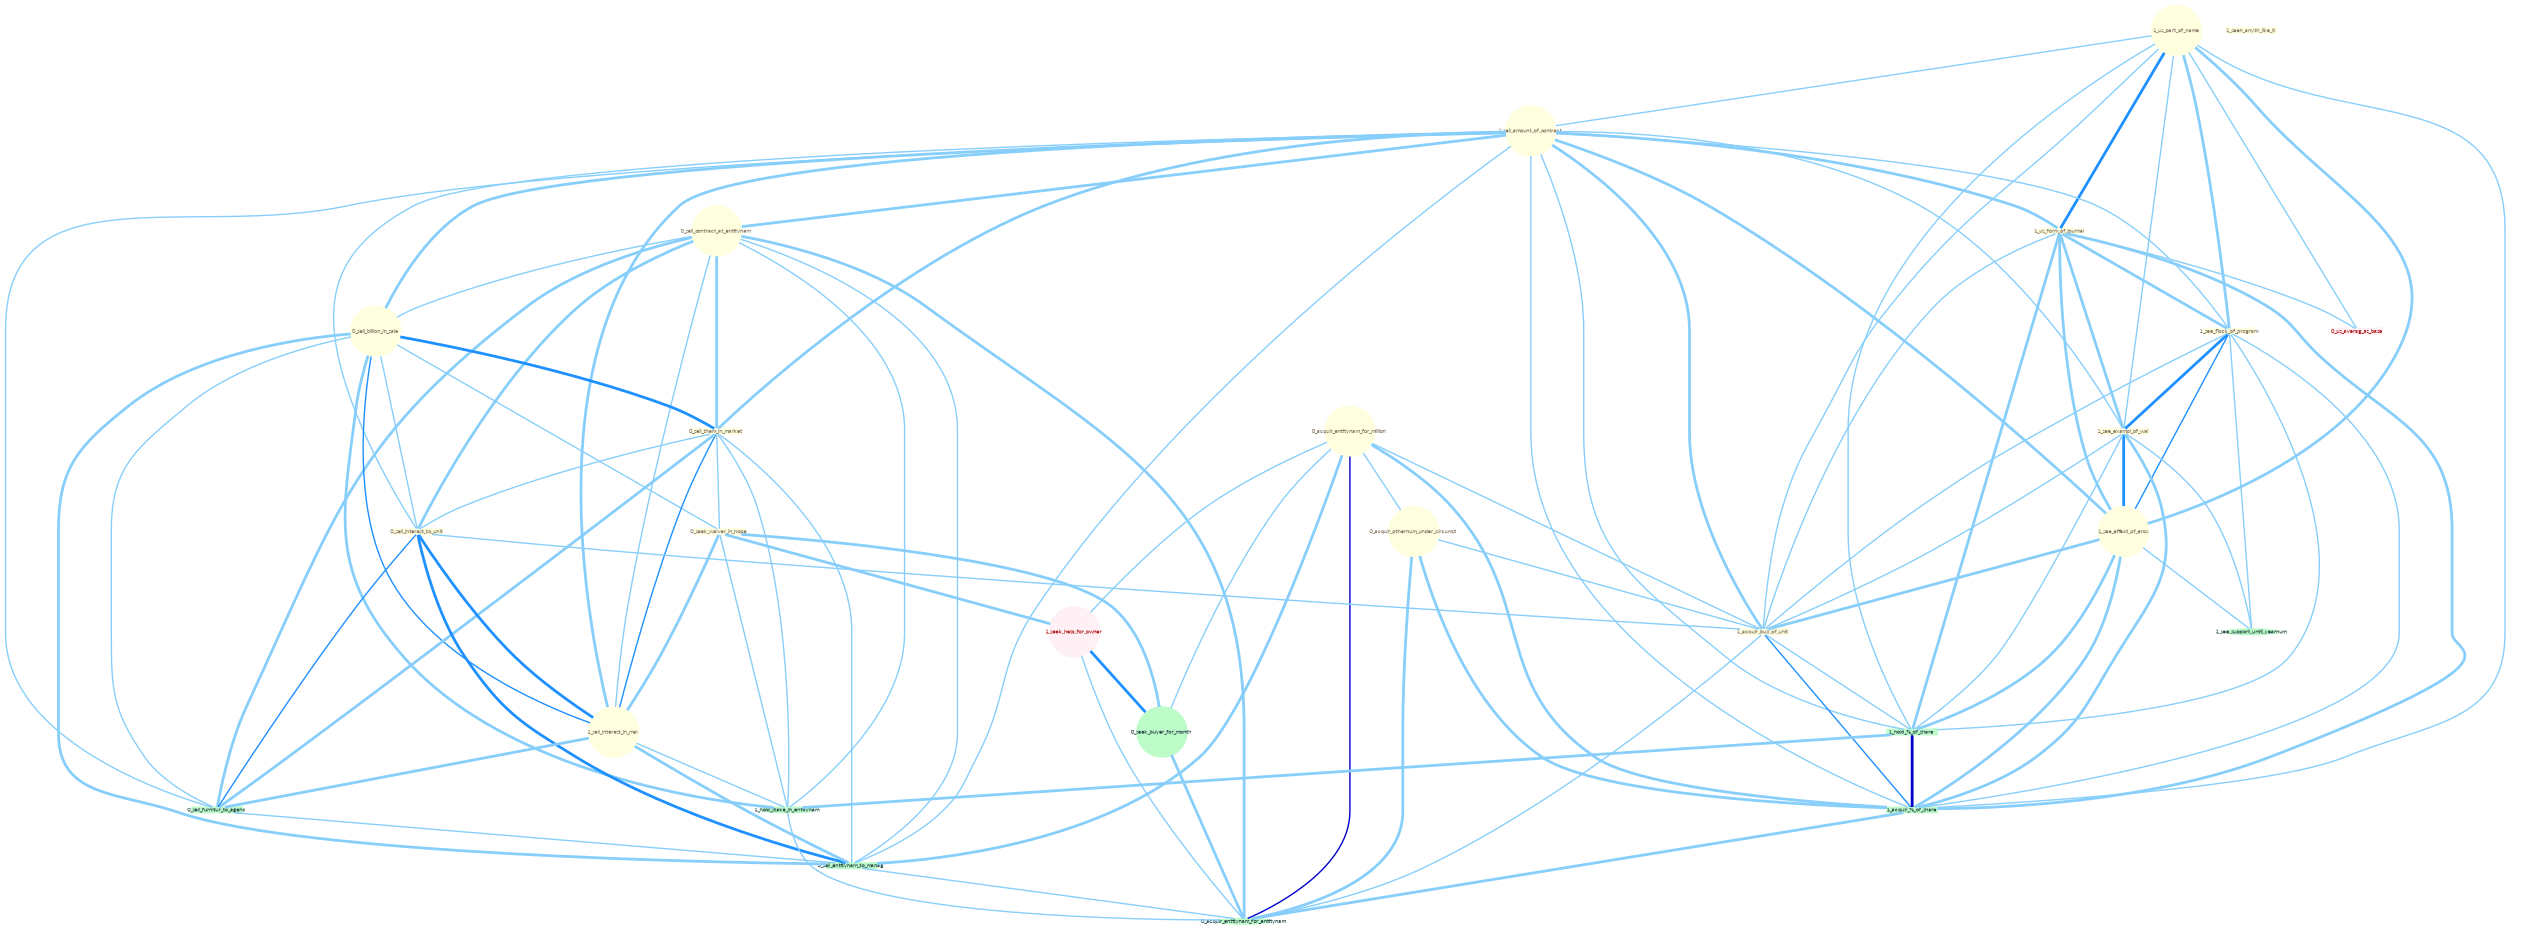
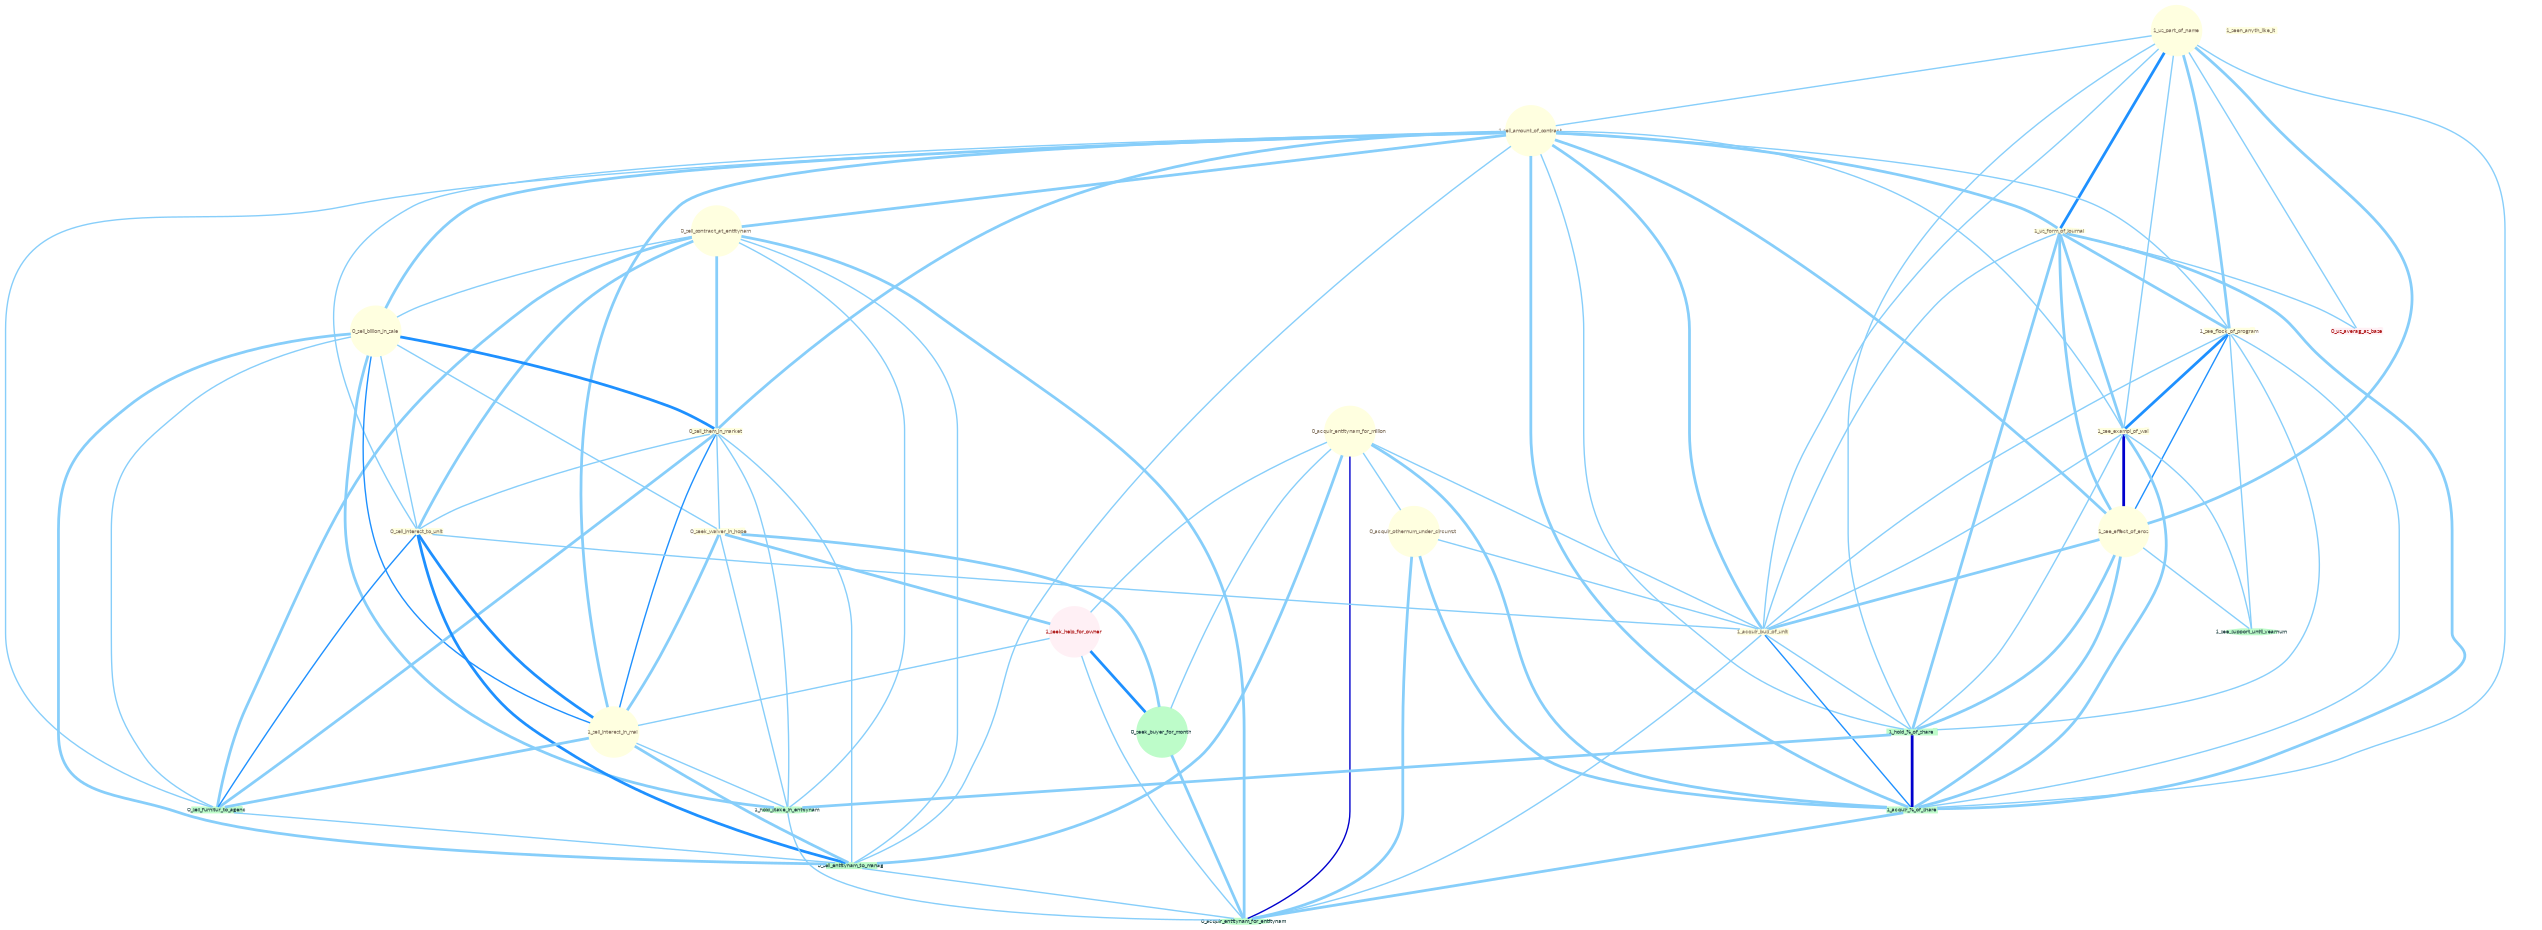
edge "0_sell_contract_at_entitynam" -- "1_sell_interest_in_mall": now "1_seek_help_for_owner" -- "1_sell_interest_in_mall"
edge "1_see_exampl_of_wai" -- "1_see_effect_of_eros": color #1e90ff -> #0000cd
edge "1_sell_amount_of_contract" -- "1_acquir_%_of_share": style solid -> bold
